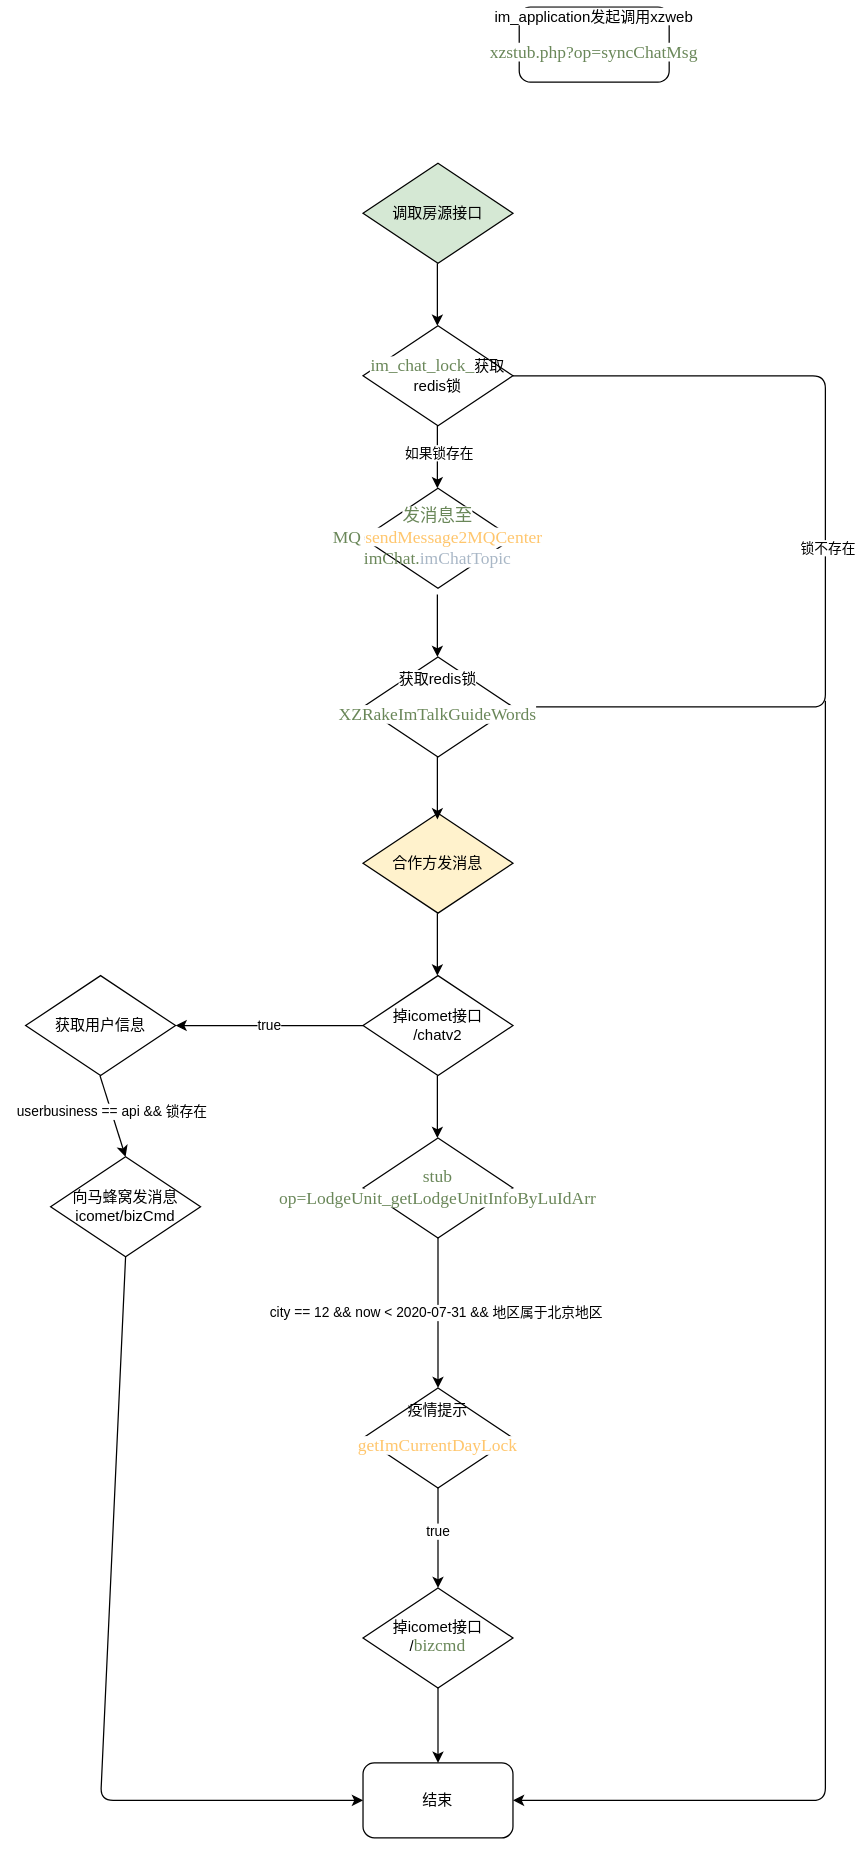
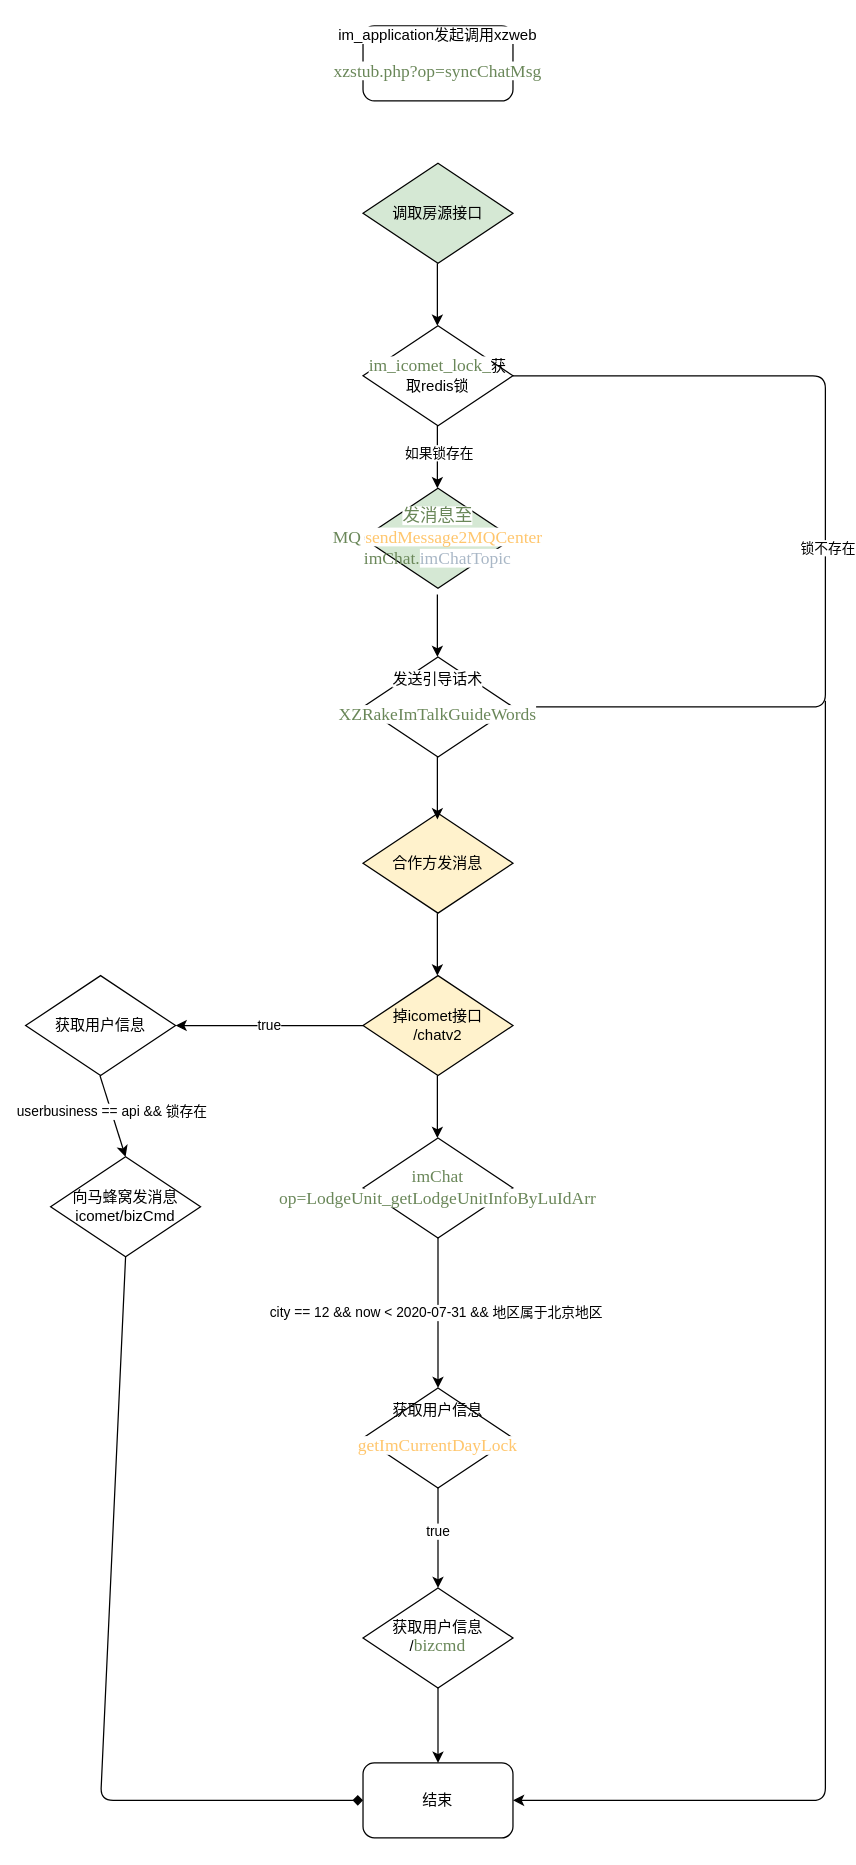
node "im_application发起调用xzweb xzstub.php?op=syncChatMsg": moved (594, 44) -> (438, 63)
node "im_chat_lock_获取redis锁": label "im_chat_lock_获取redis锁" -> "im_icomet_lock_获取redis锁"
node "发消息至MQ sendMessage2MQCenter imChat.imChatTopic": fillcolor #ffffff -> #d5e8d4
node "获取redis锁 XZRakeImTalkGuideWords": label "获取redis锁 XZRakeImTalkGuideWords" -> "发送引导话术 XZRakeImTalkGuideWords"
node "掉icomet接口 /chatv2": fillcolor #ffffff -> #fff2cc
node "stub op=LodgeUnit_getLodgeUnitInfoByLuIdArr": label "stub op=LodgeUnit_getLodgeUnitInfoByLuIdArr" -> "imChat op=LodgeUnit_getLodgeUnitInfoByLuIdArr"
node "疫情提示 getImCurrentDayLock": label "疫情提示 getImCurrentDayLock" -> "获取用户信息 getImCurrentDayLock"
node "掉icomet接口 /bizcmd": label "掉icomet接口 /bizcmd" -> "获取用户信息 /bizcmd"
edge "向马蜂窝发消息 icomet/bizCmd" -> "结束": arrowhead classic -> diamond
